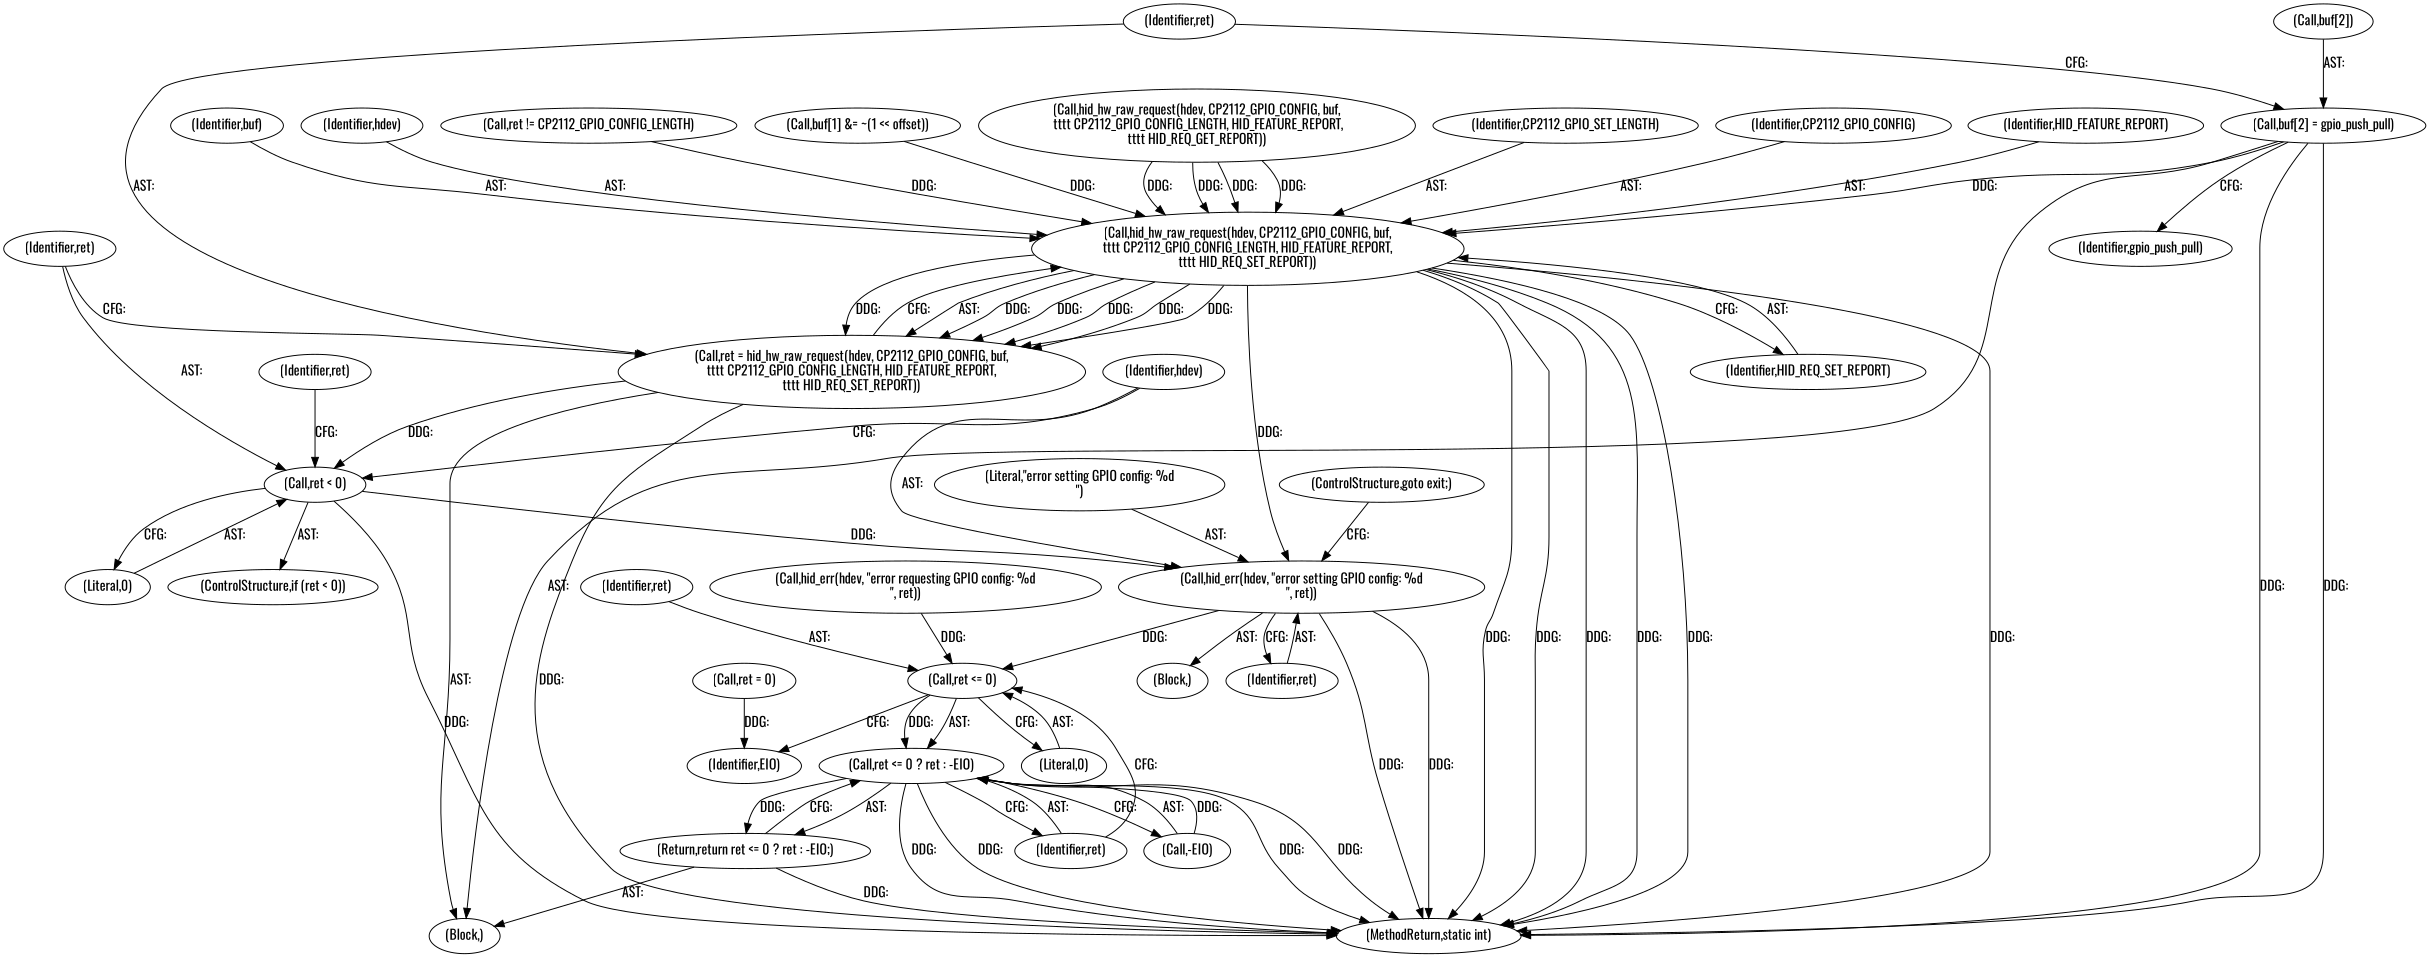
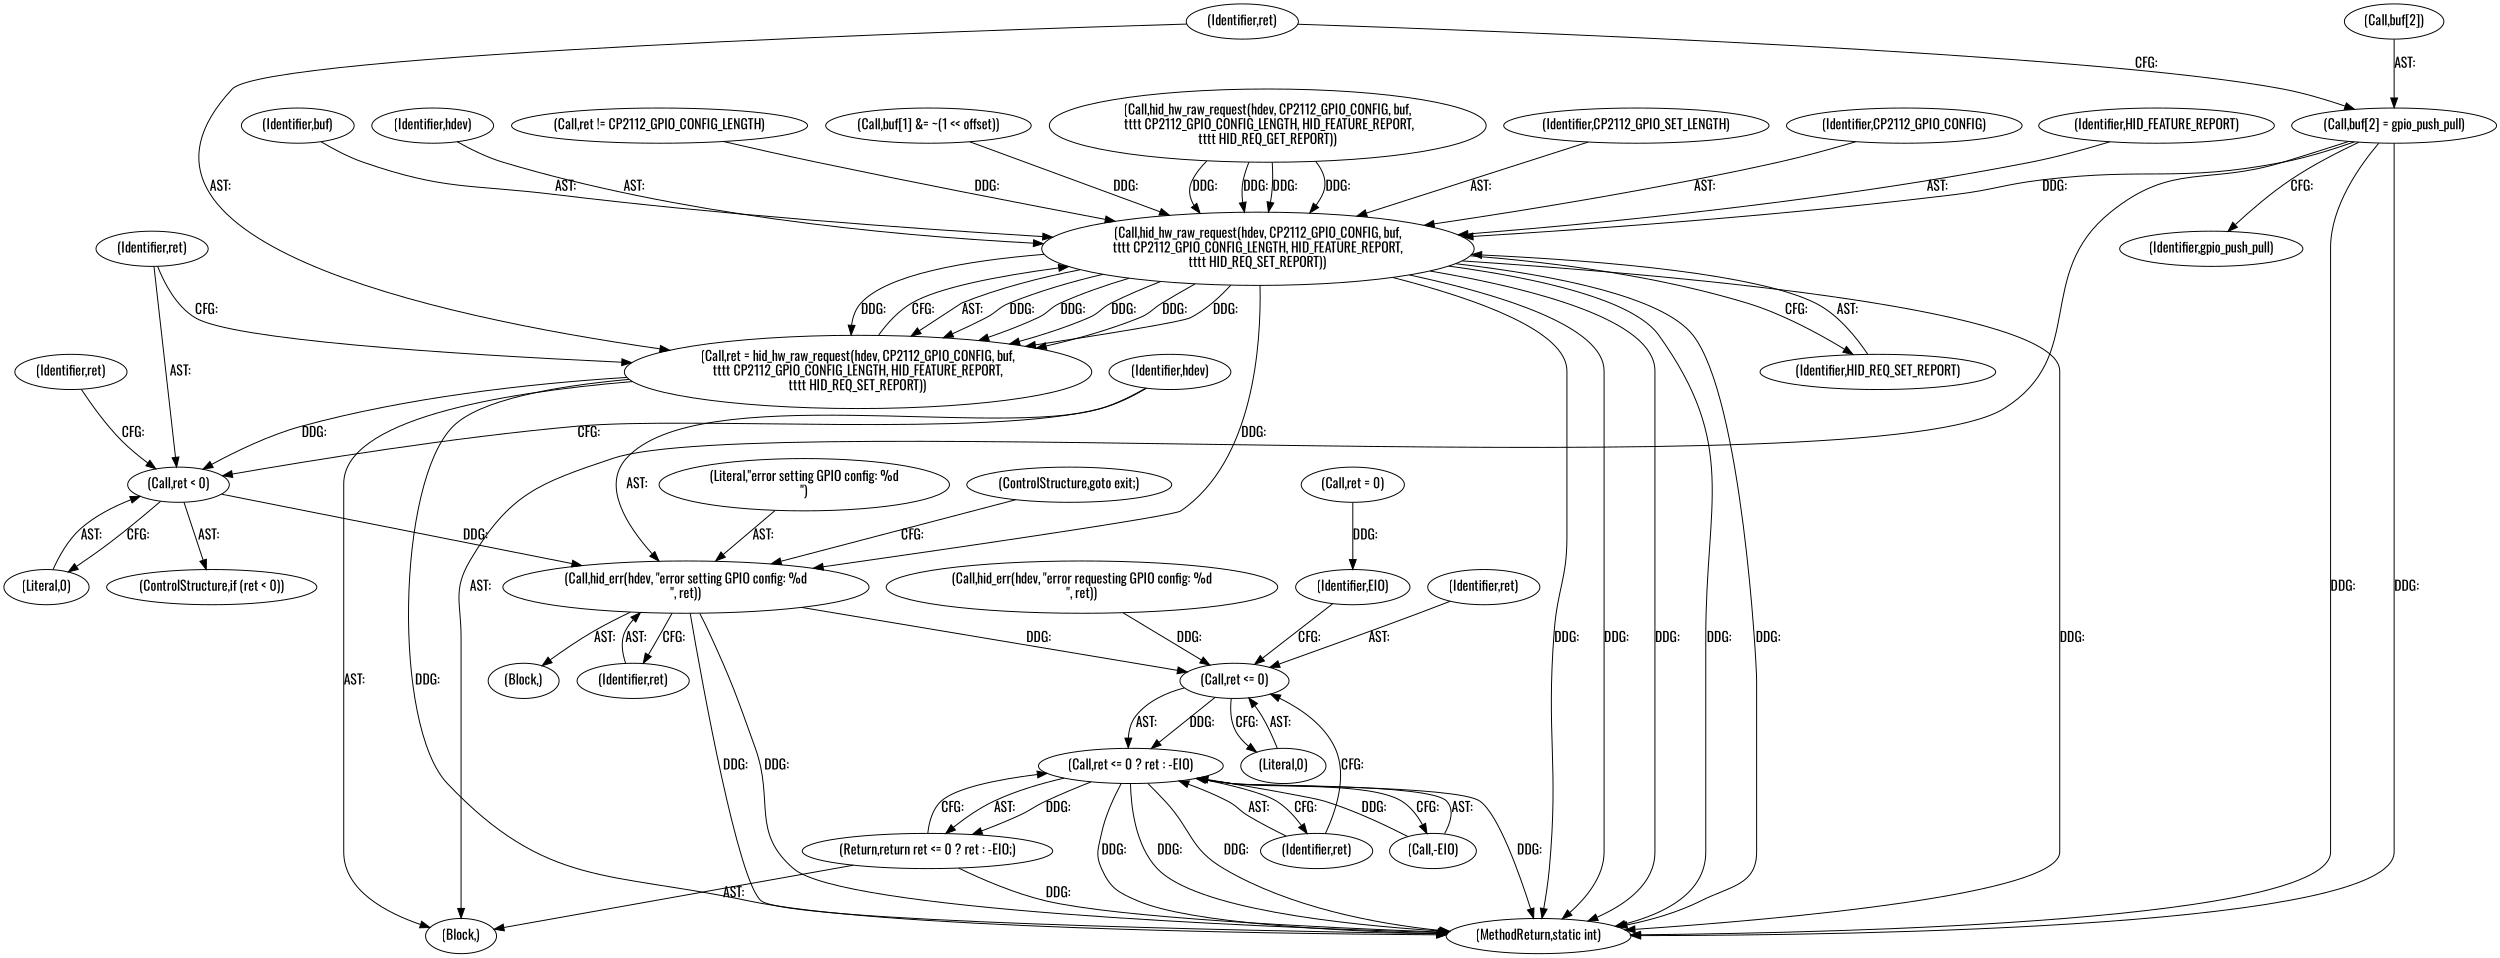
edge "(Call,ret <= 0)" -> "(Identifier,EIO)": reversed
edge "(Call,ret < 0)" -> "(MethodReturn,static int)": removed, label "DDG:"
